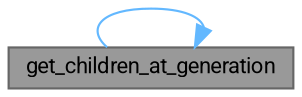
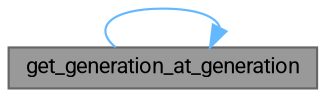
node "get_children_at_generation": label "get_children_at_generation" -> "get_generation_at_generation"
